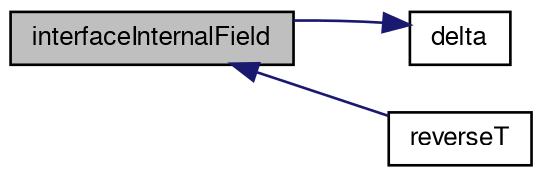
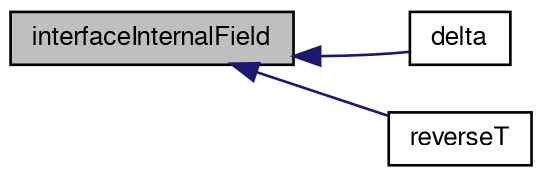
edge "interfaceInternalField" -> "delta": reversed
